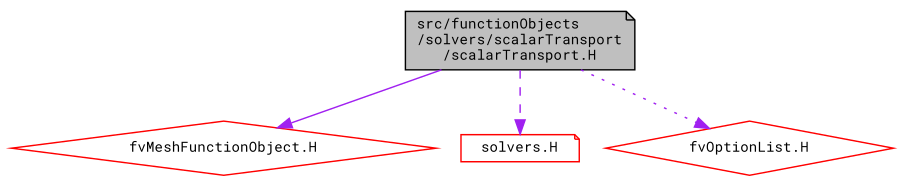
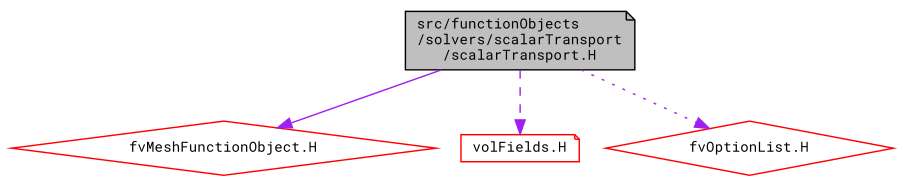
node "solvers.H": label "solvers.H" -> "volFields.H"
